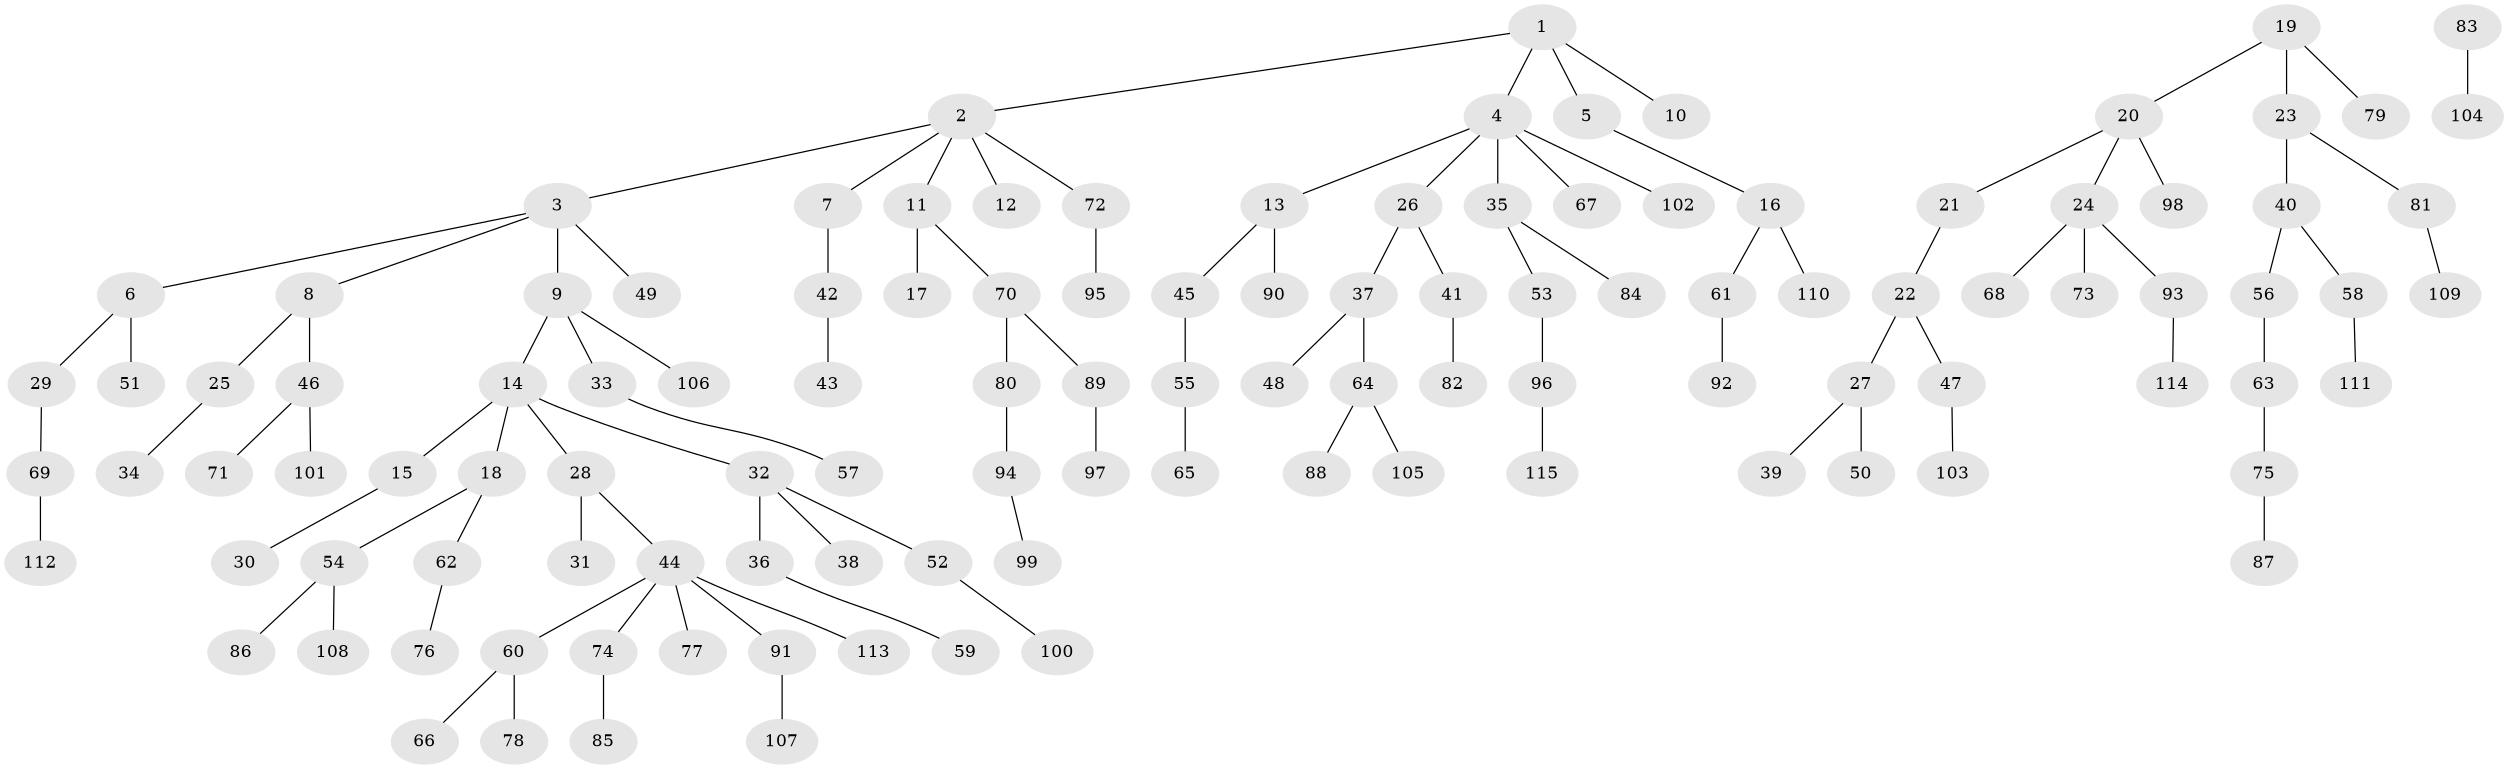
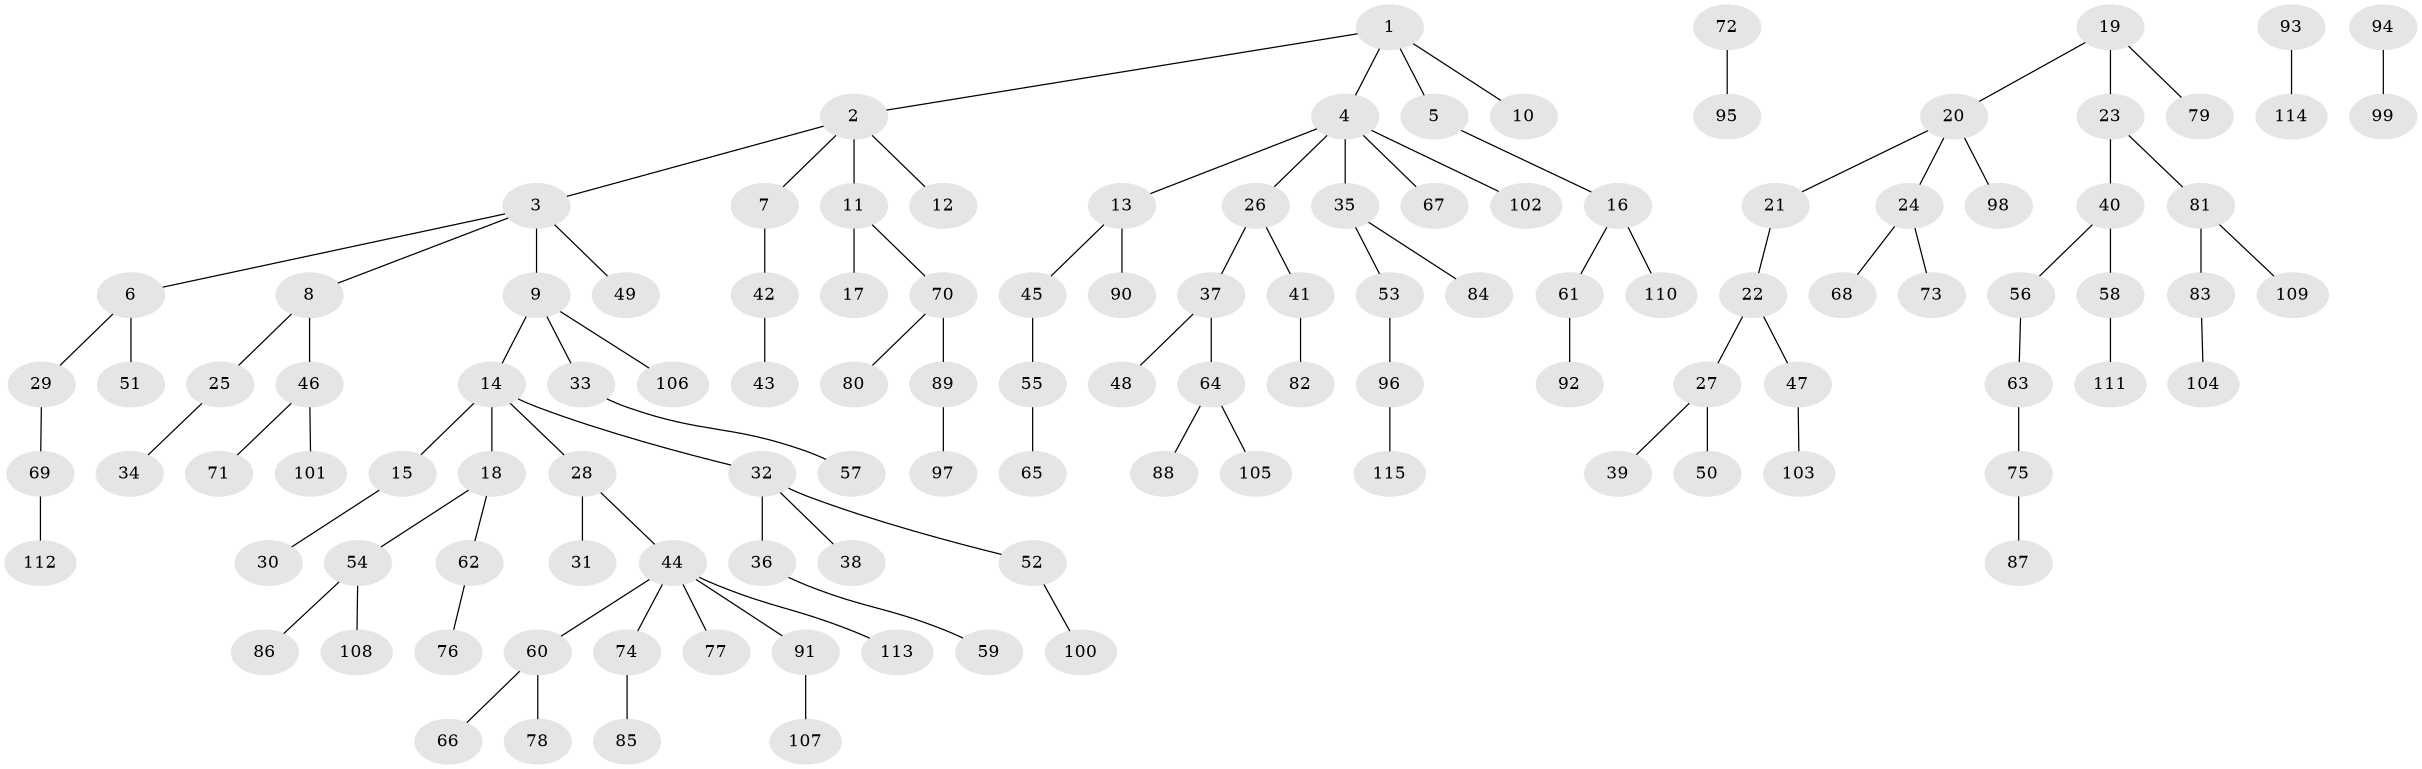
edge "2" -- "72": removed
edge "24" -- "93": removed
edge "81" -- "83": added
edge "80" -- "94": removed
